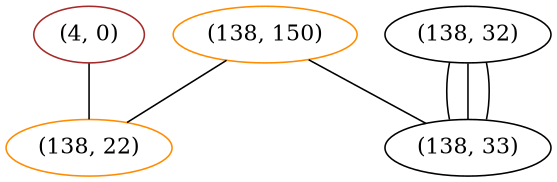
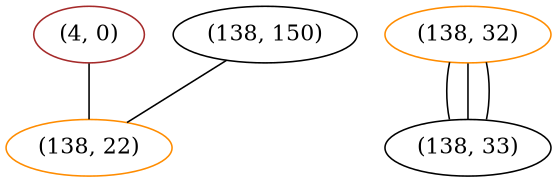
node "(138, 150)": color darkorange -> black
node "(138, 32)": color black -> darkorange
edge "(138, 150)" -- "(138, 33)": removed
